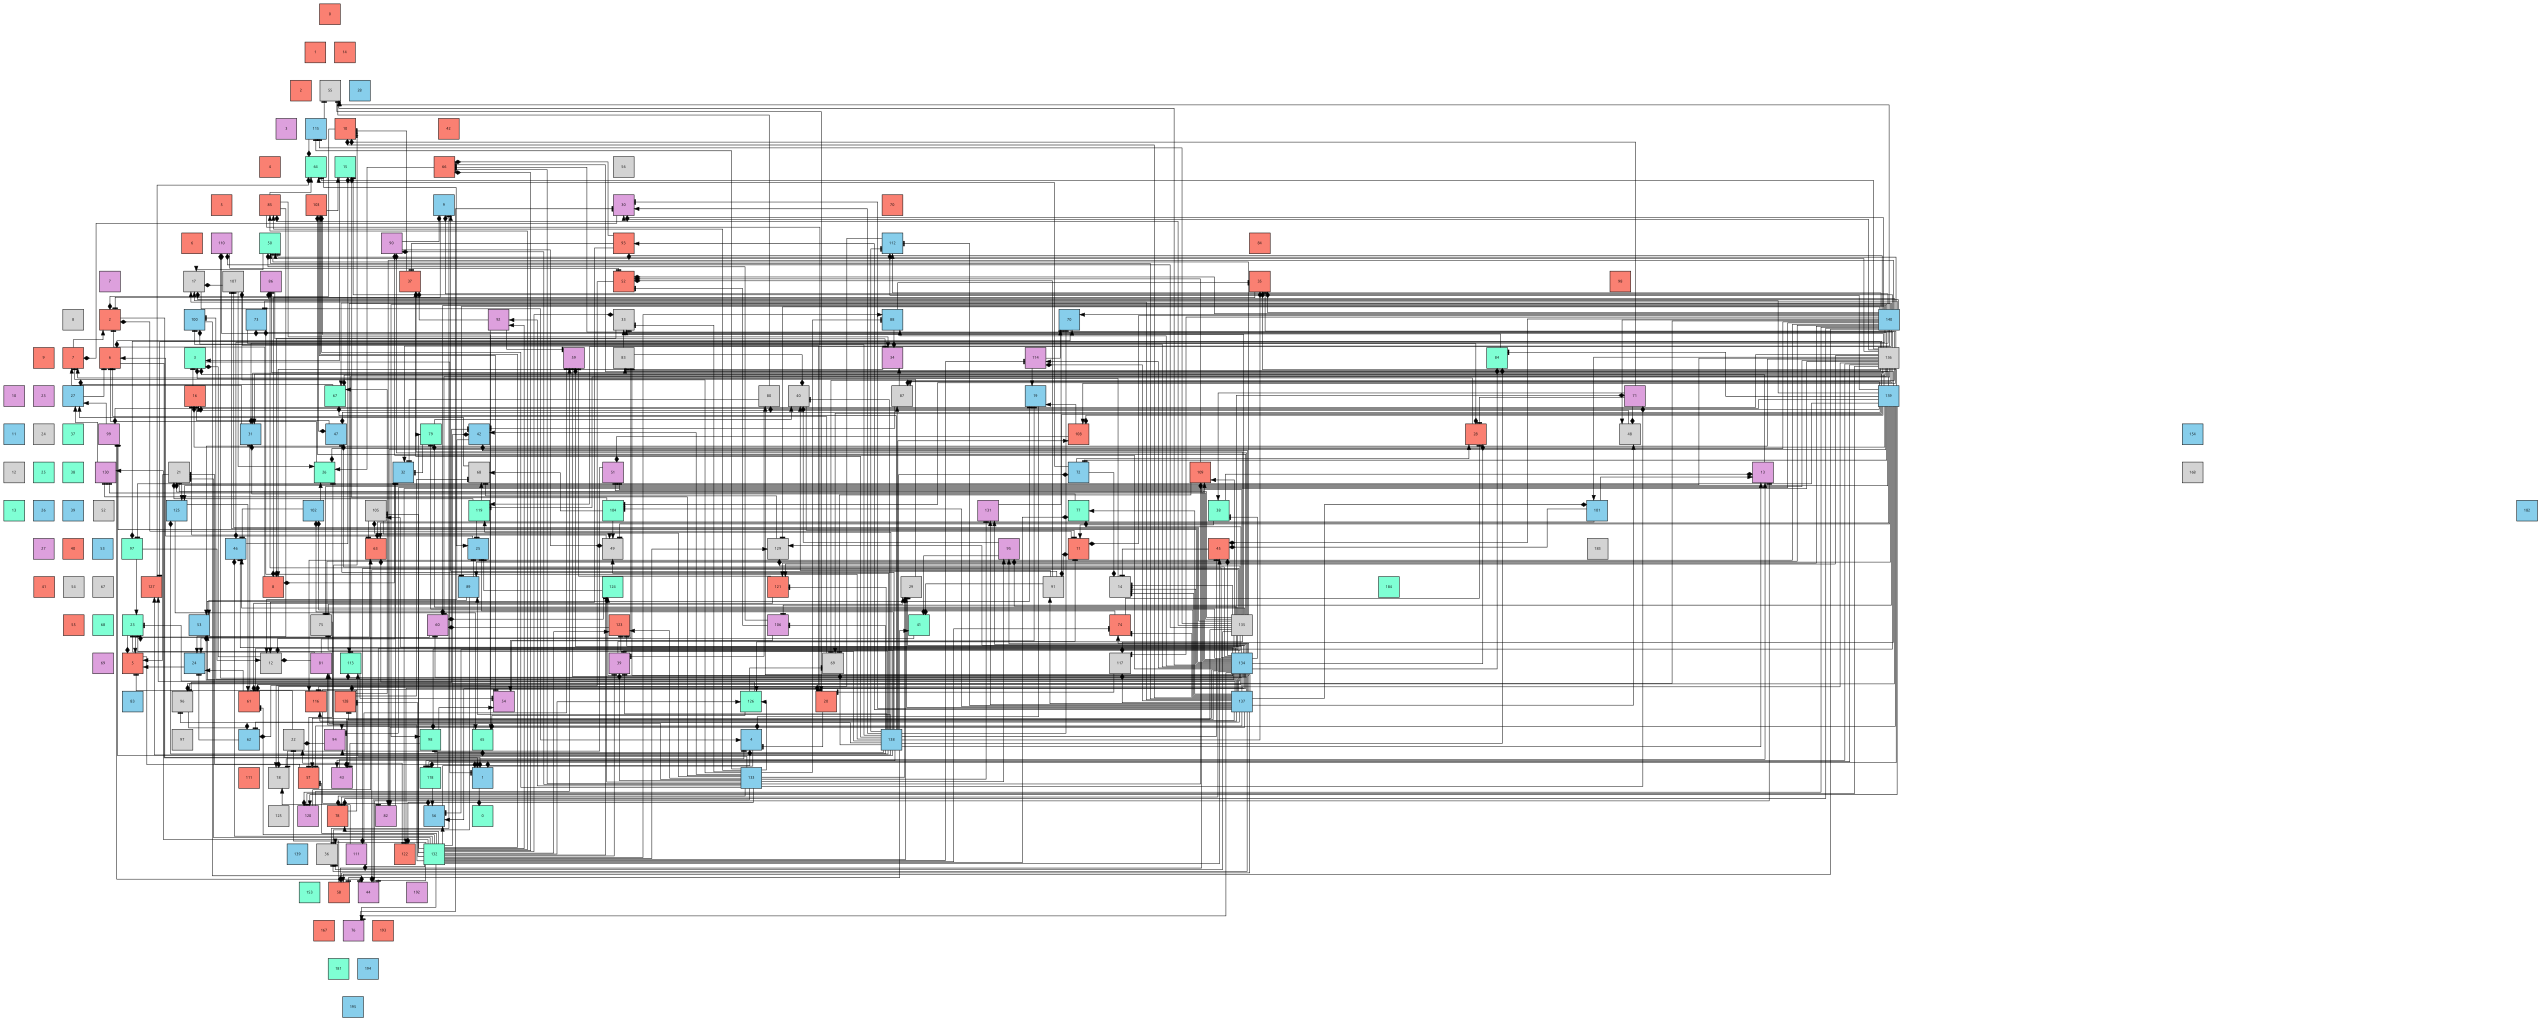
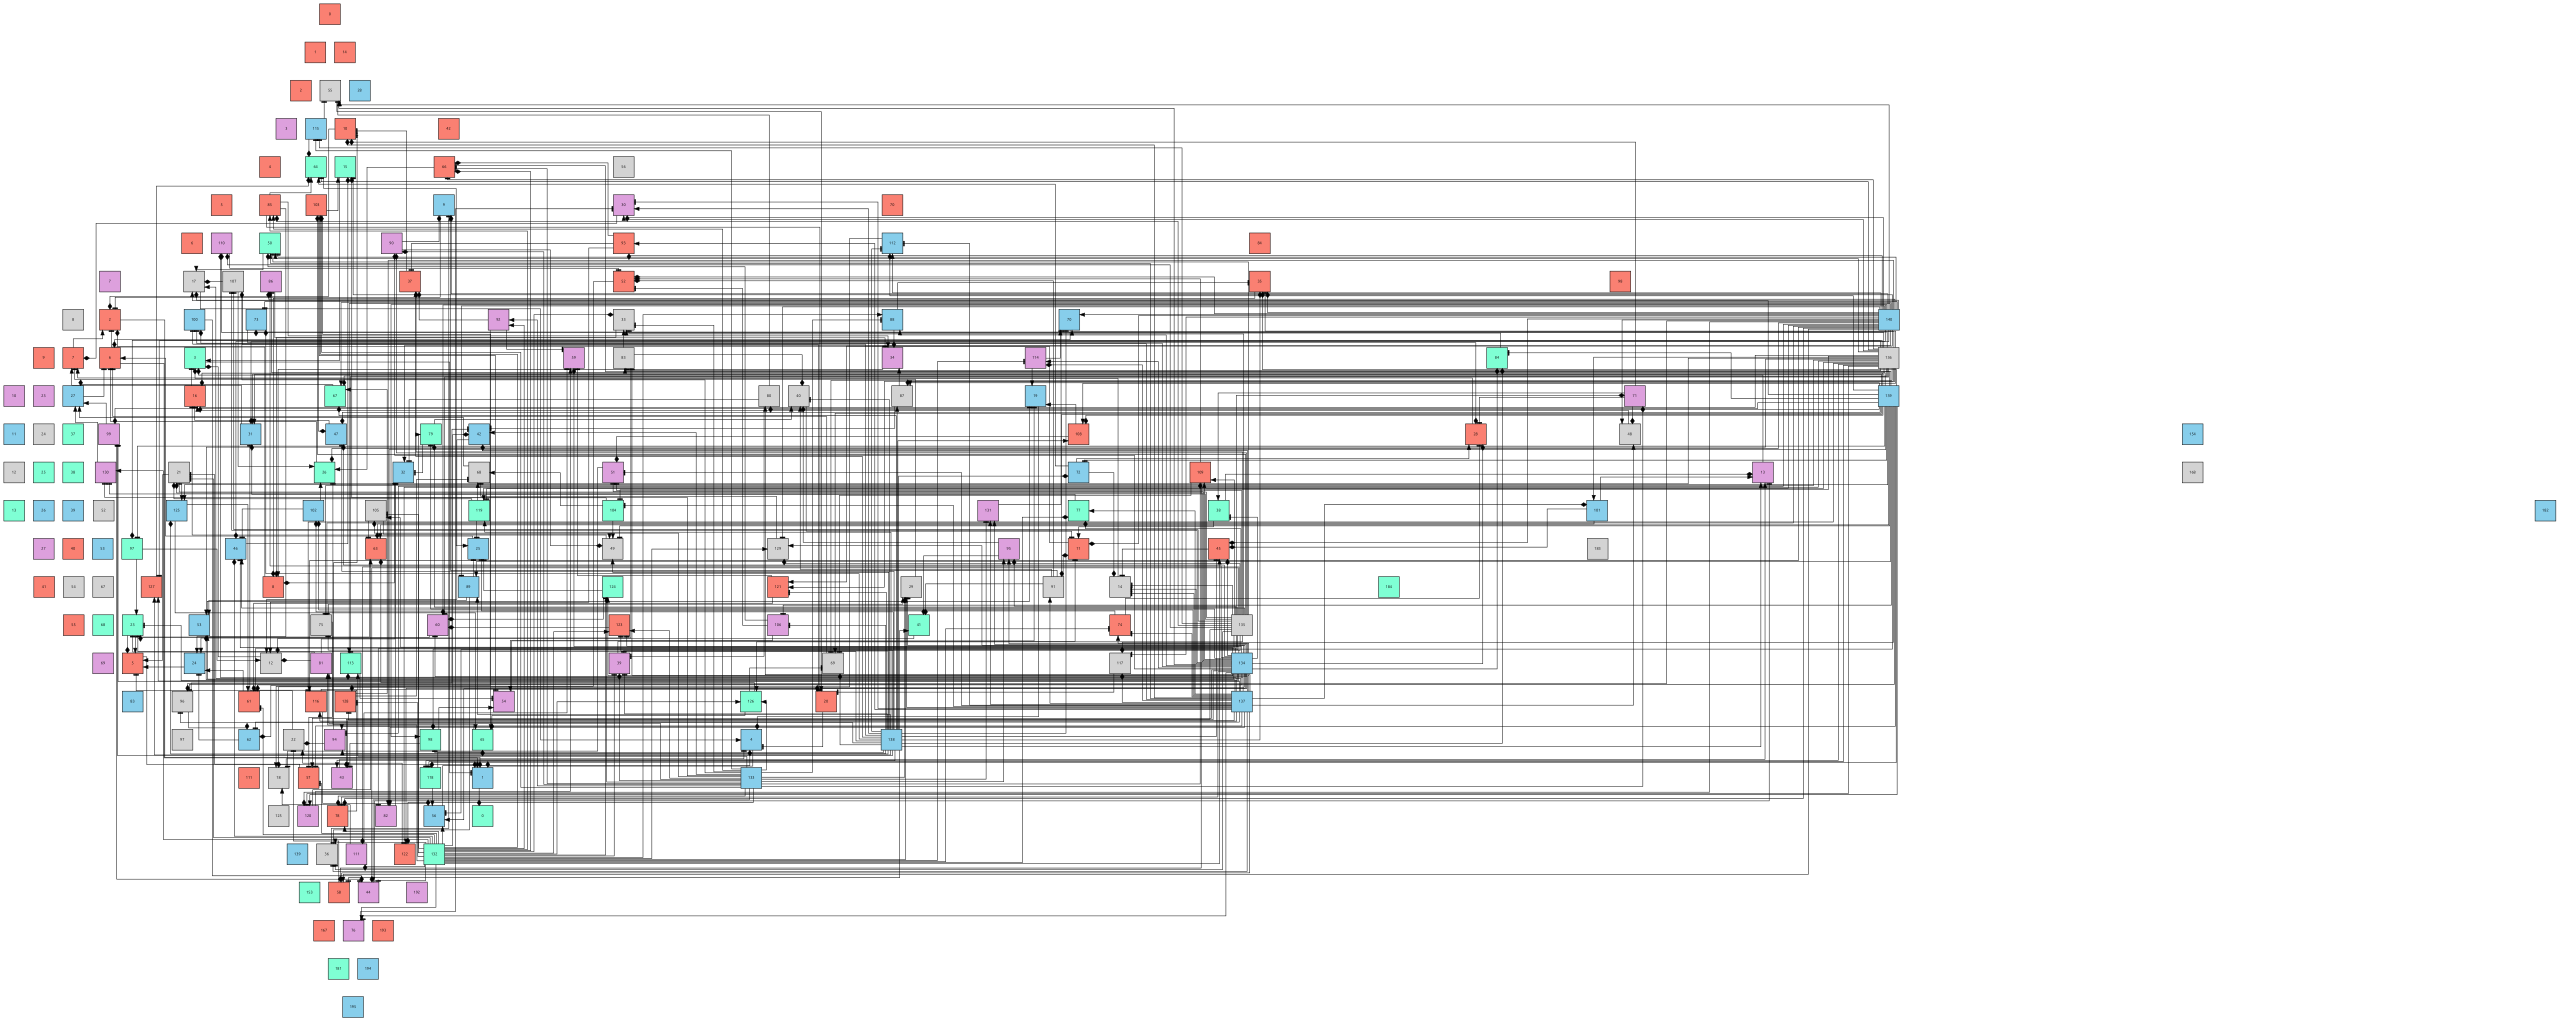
edge "137" -> "59": now "137" -> "51"
